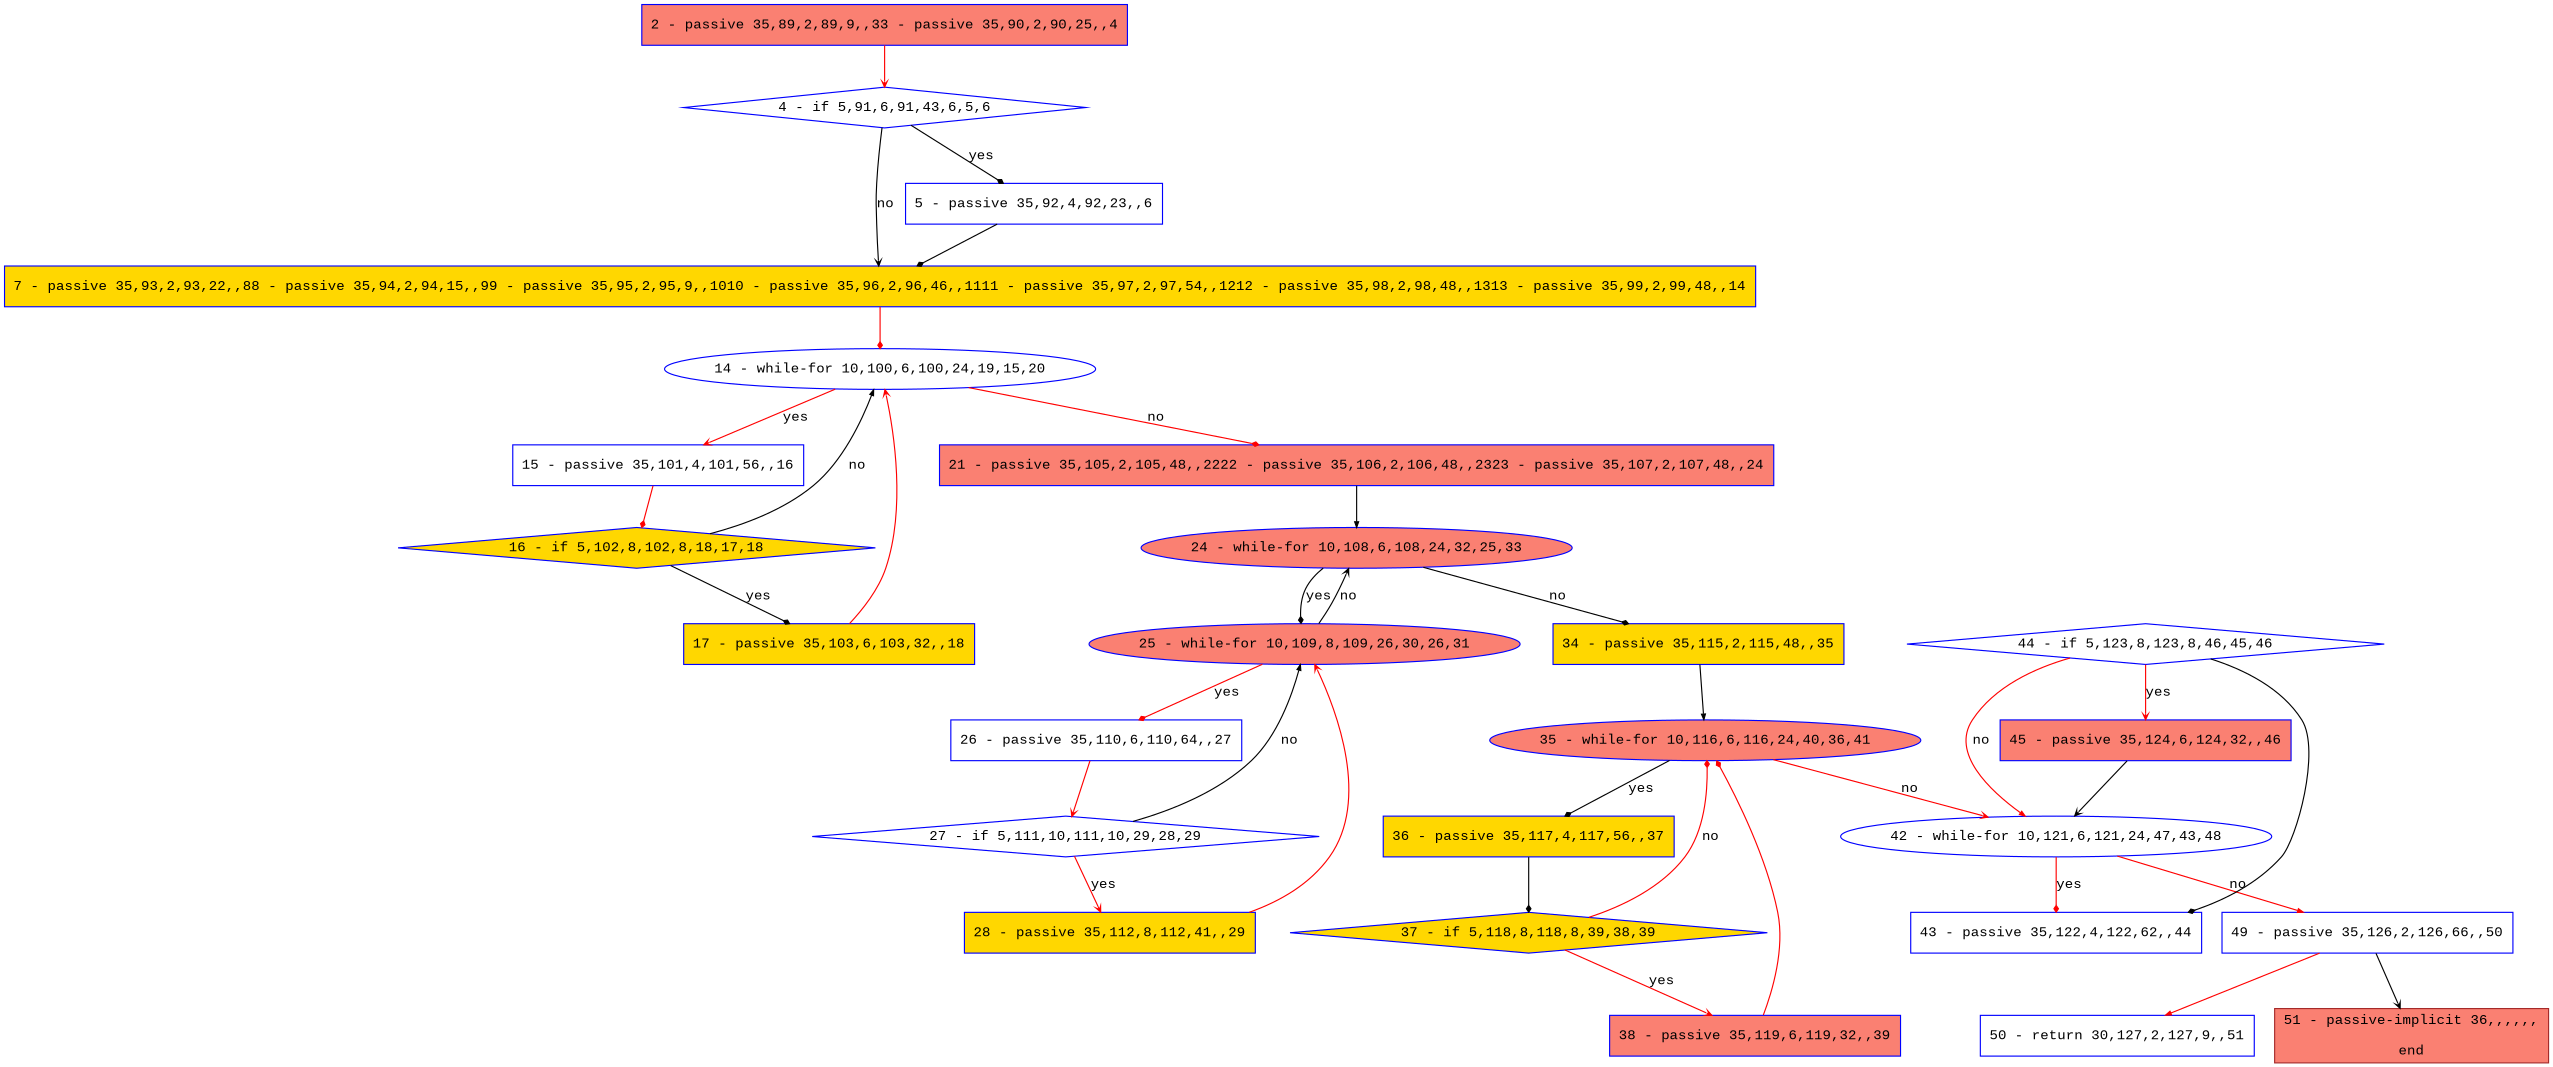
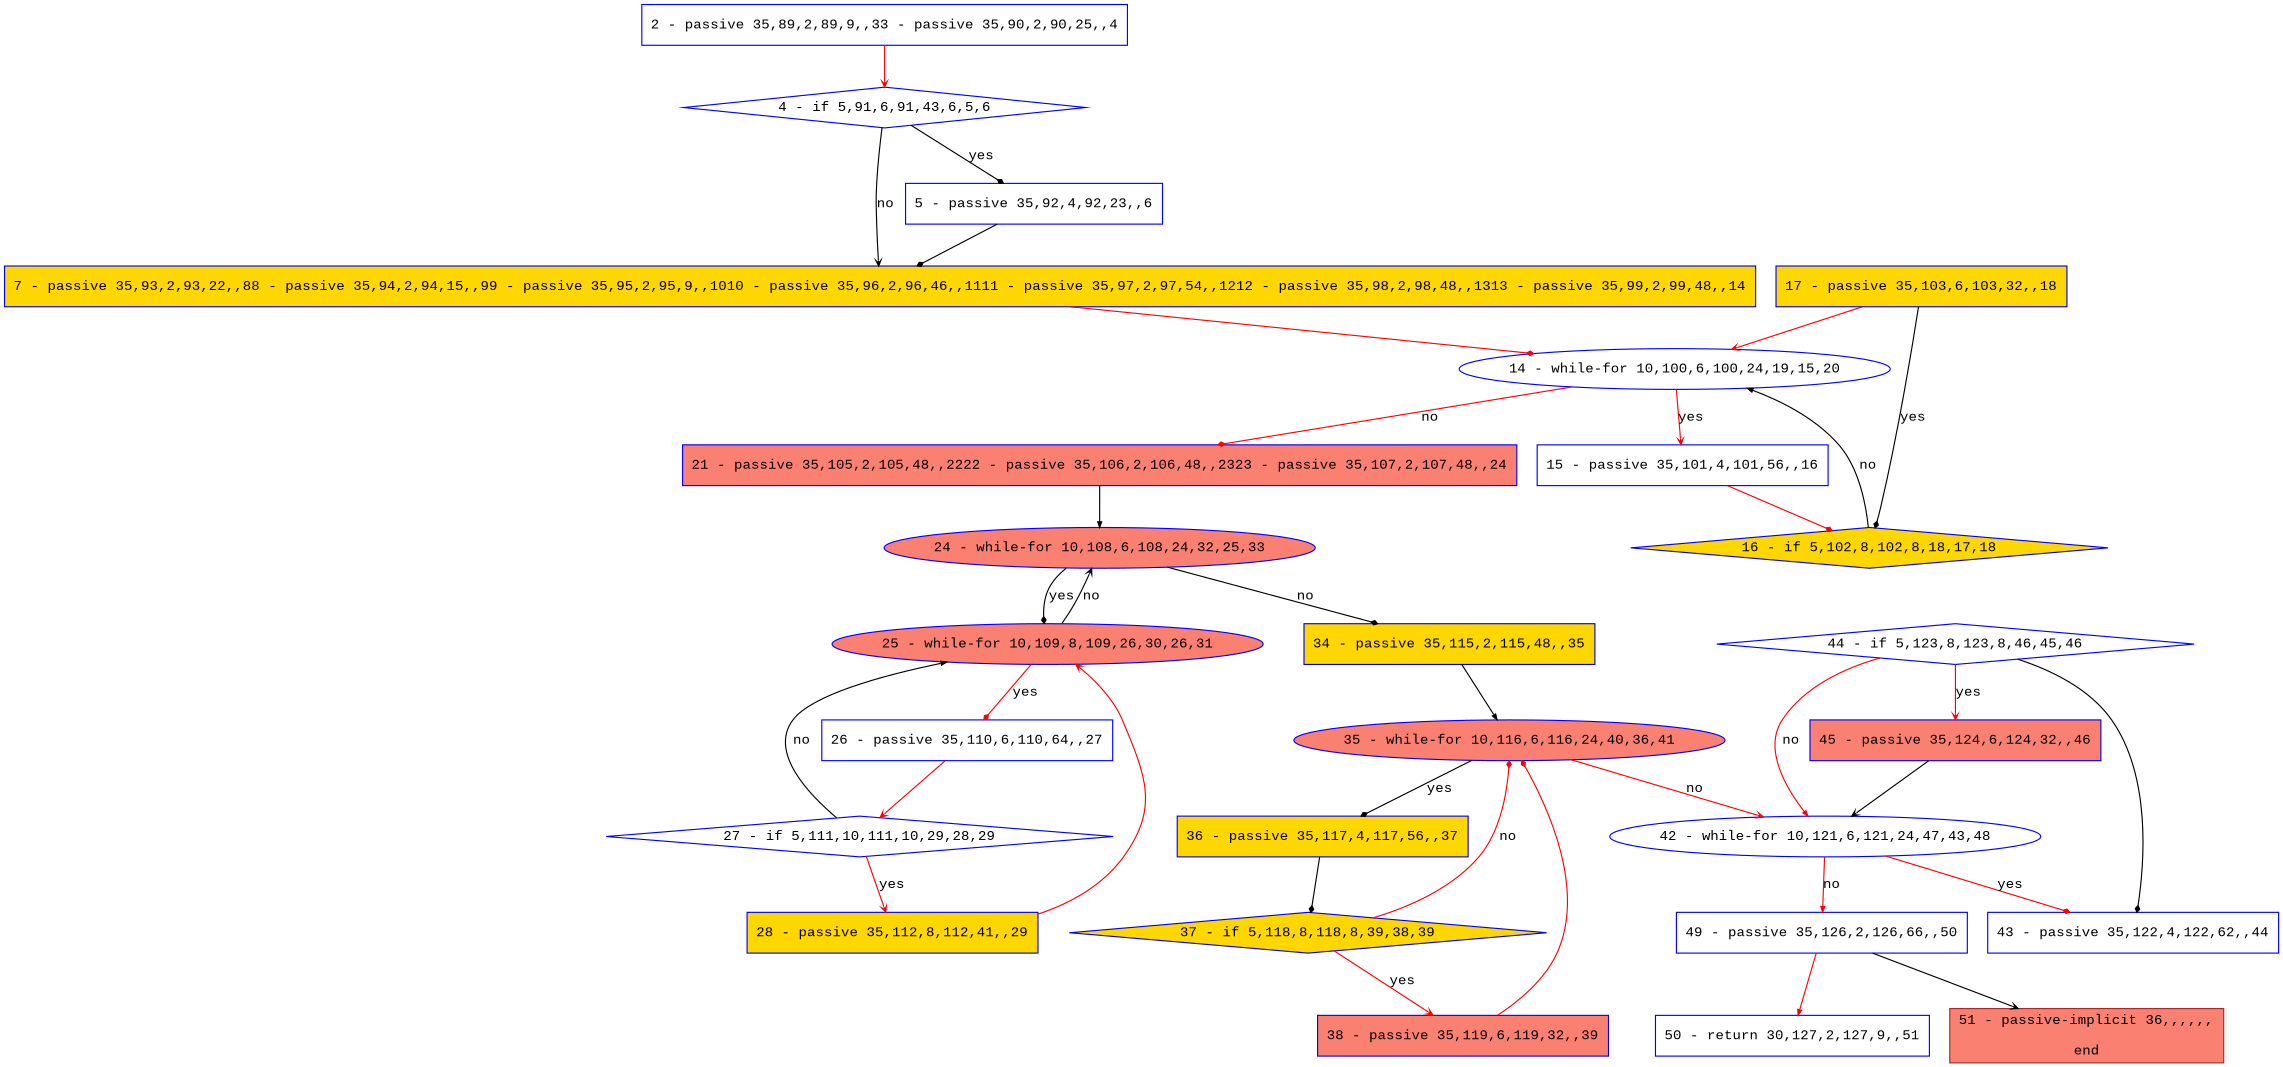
node "2 - passive 35,89,2,89,9,,33 - passive 35,90,2,90,25,,4": fillcolor salmon -> white
edge "16 - if 5,102,8,102,8,18,17,18" -> "17 - passive 35,103,6,103,32,,18": reversed
